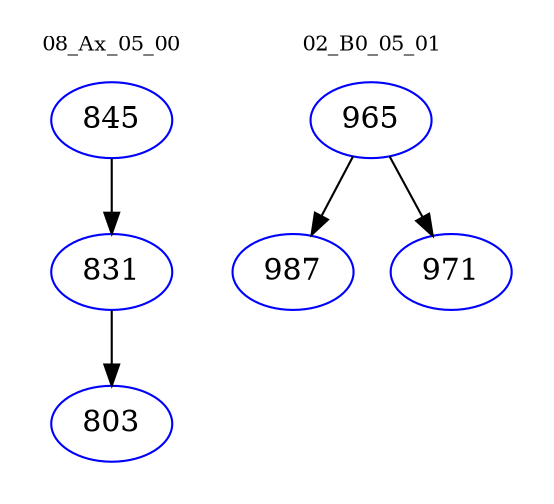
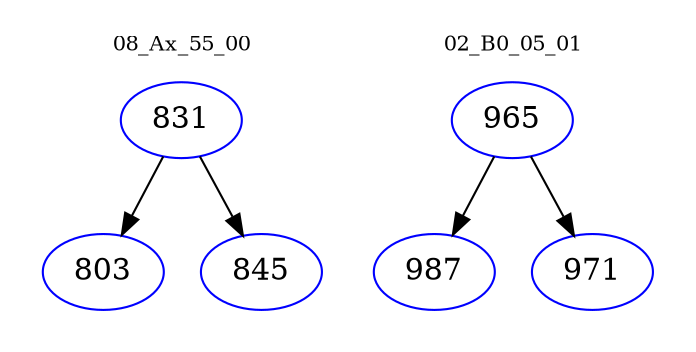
cluster "08_Ax_05_00": label "08_Ax_05_00" -> "08_Ax_55_00"
edge "845" -> "831": reversed
